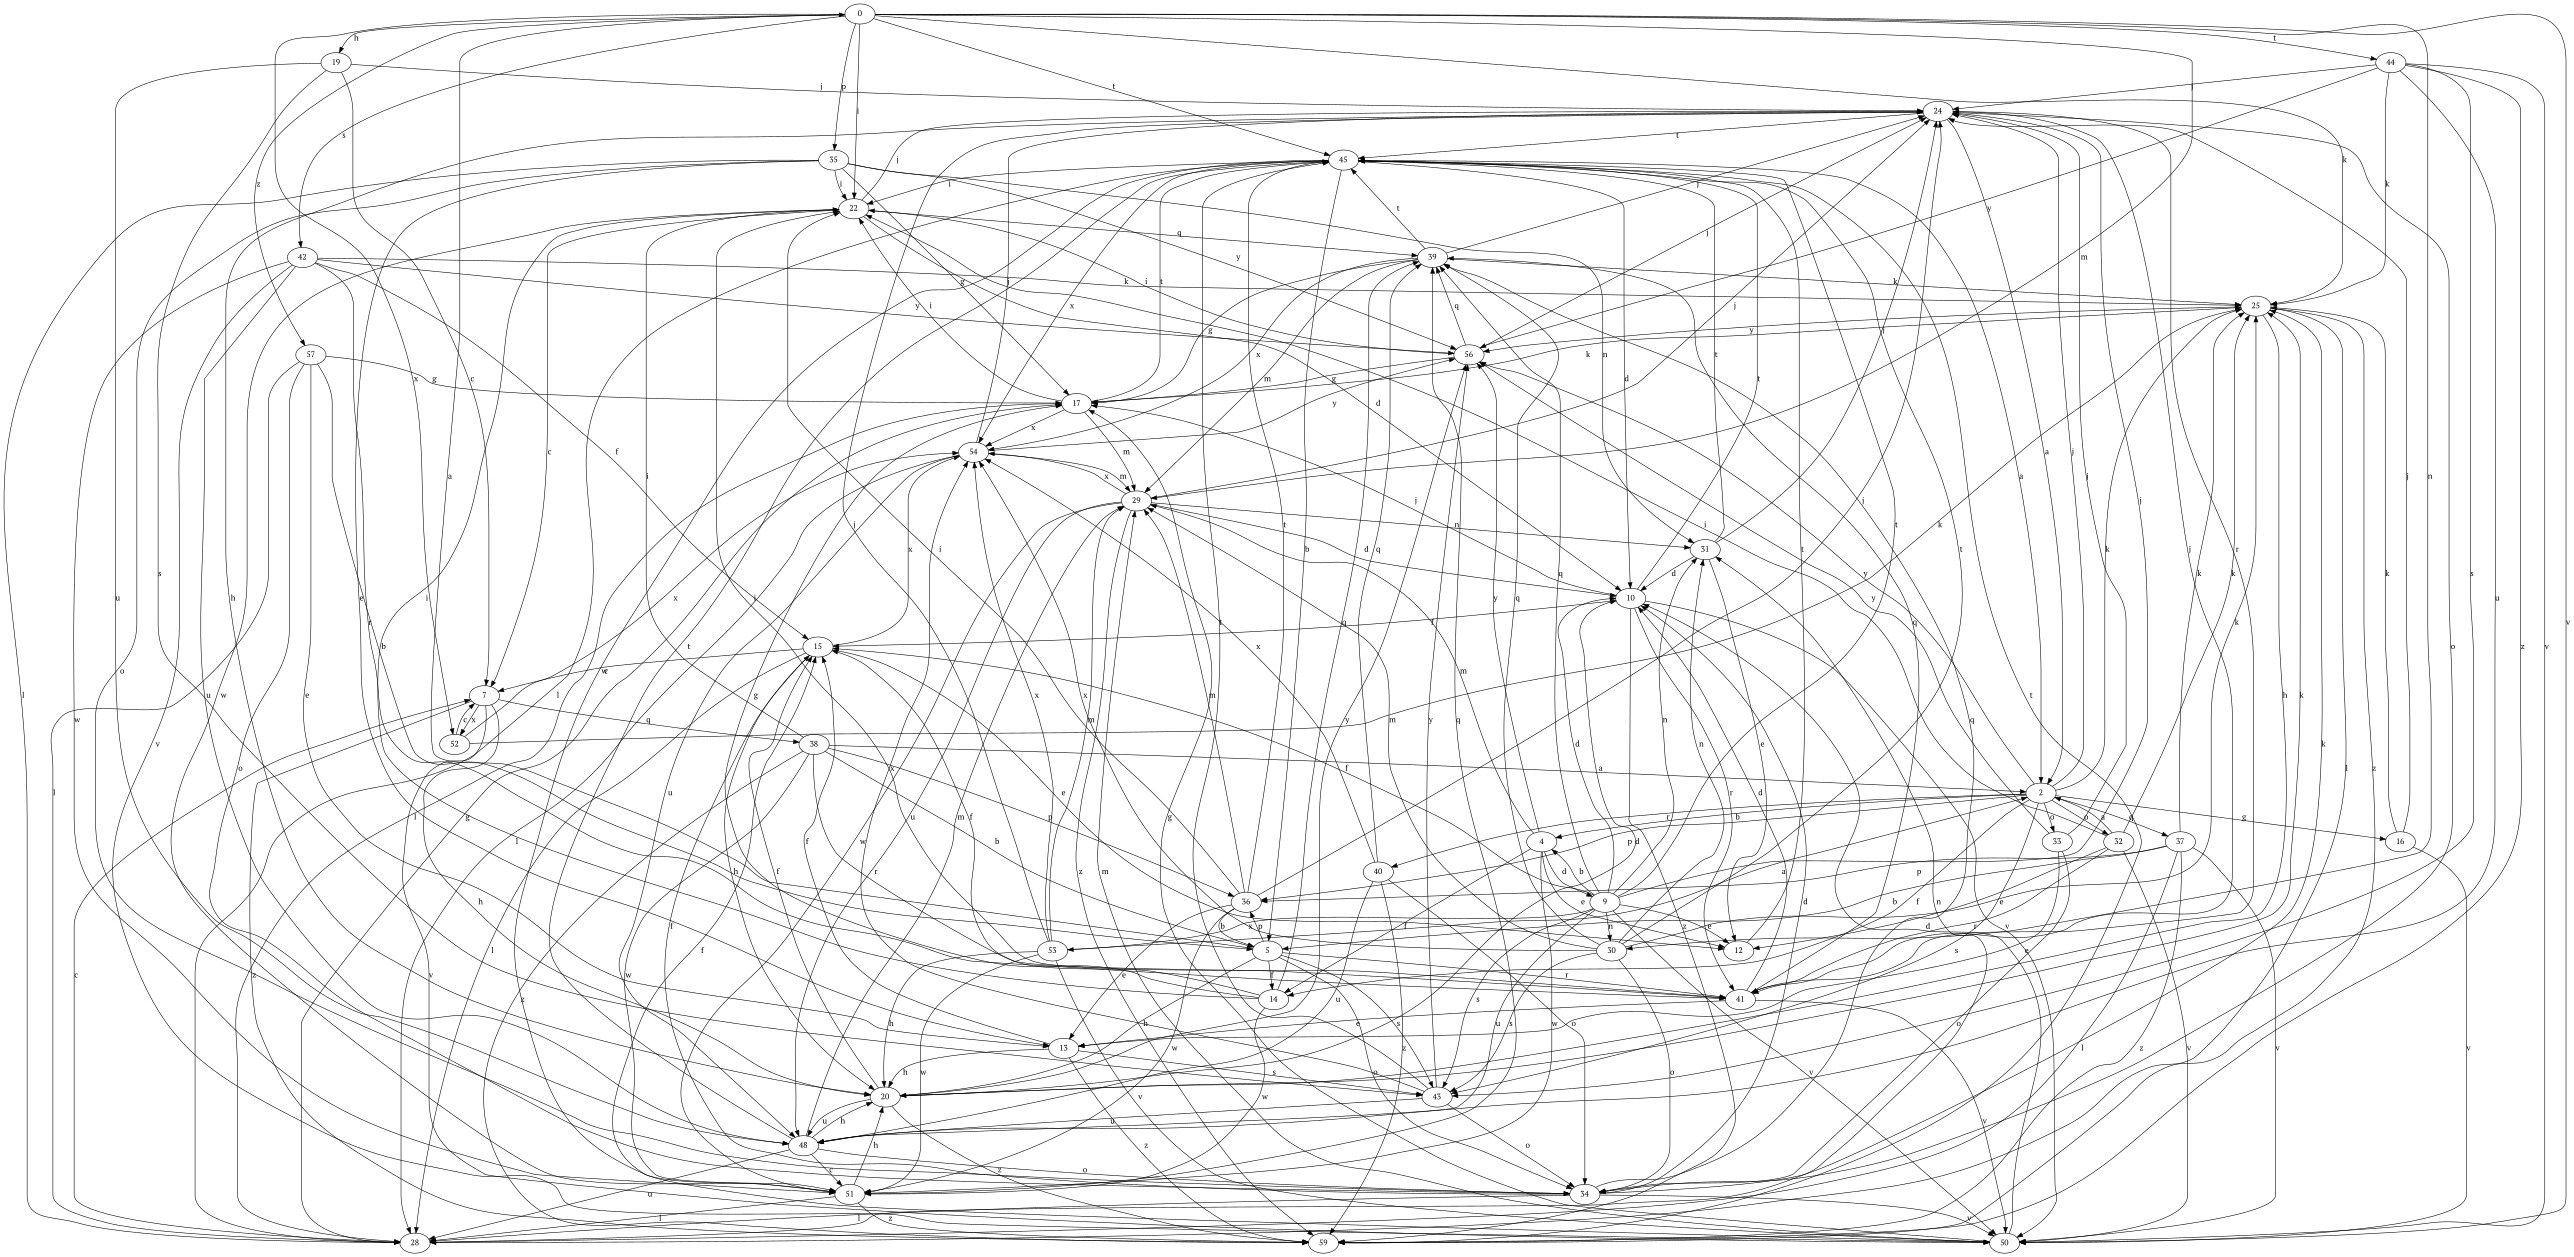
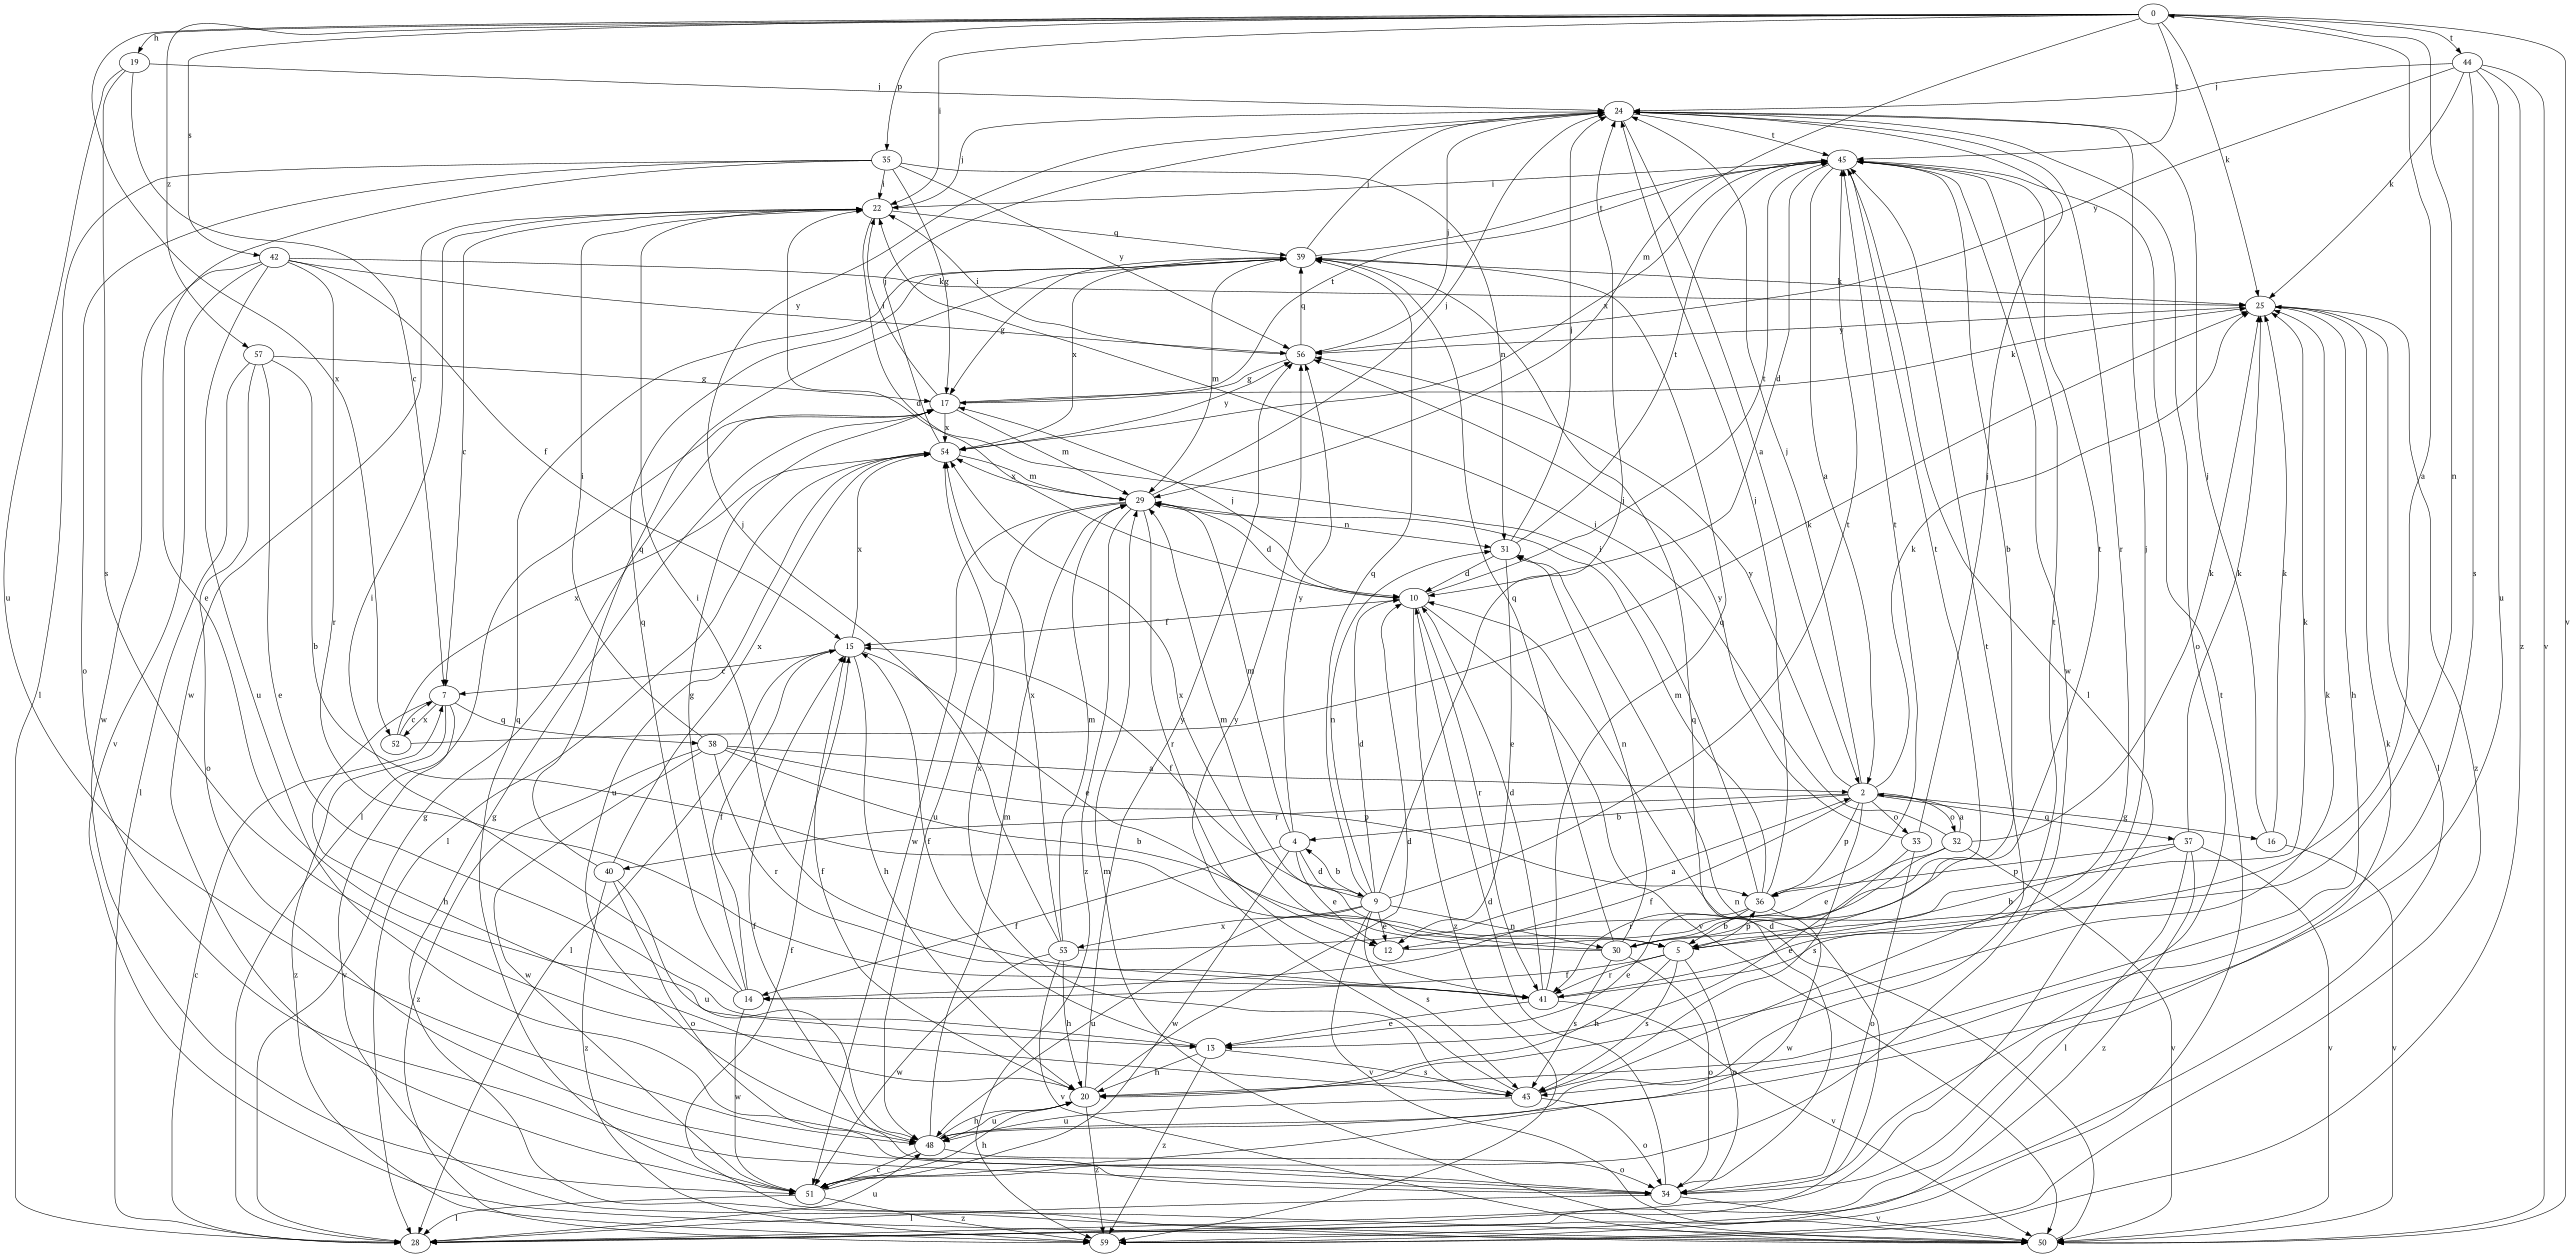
edge "24" -> "20": removed, label "h"
edge "29" -> "41": added, label "r"
edge "48" -> "28": reversed
